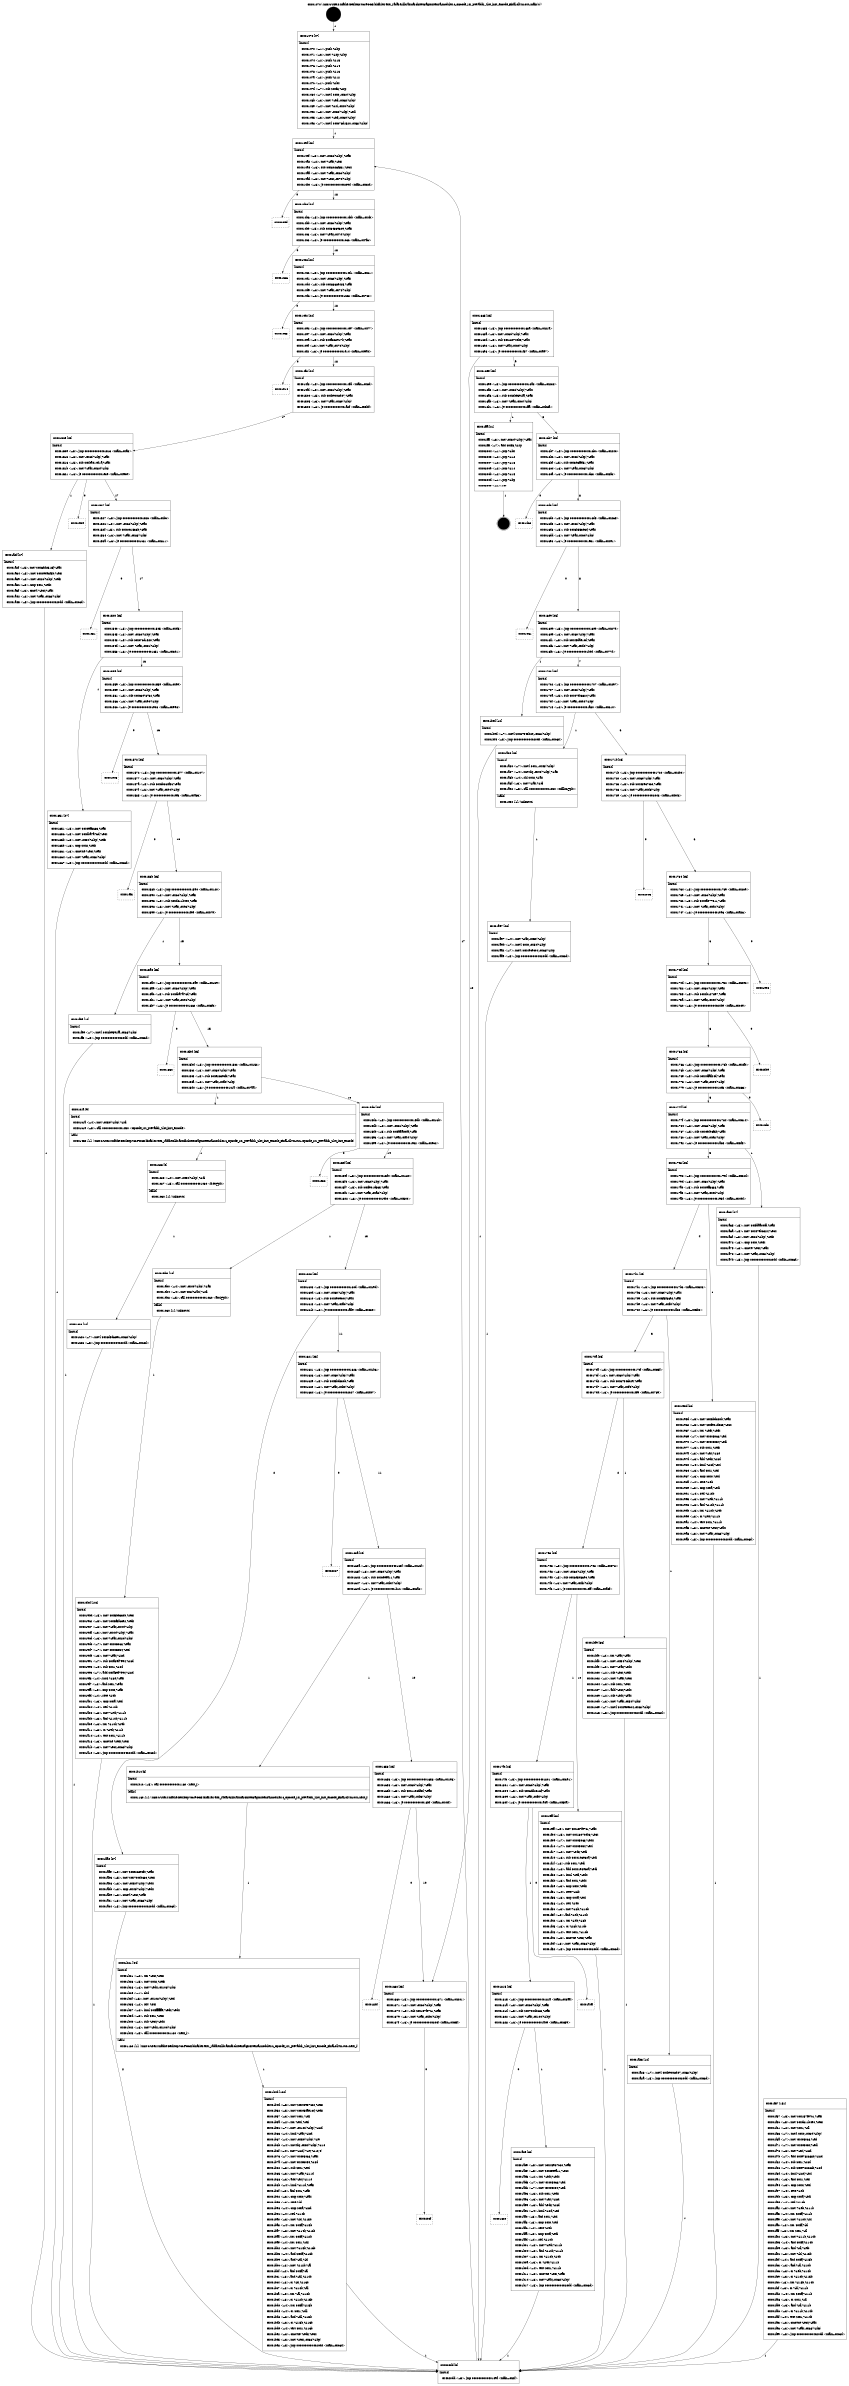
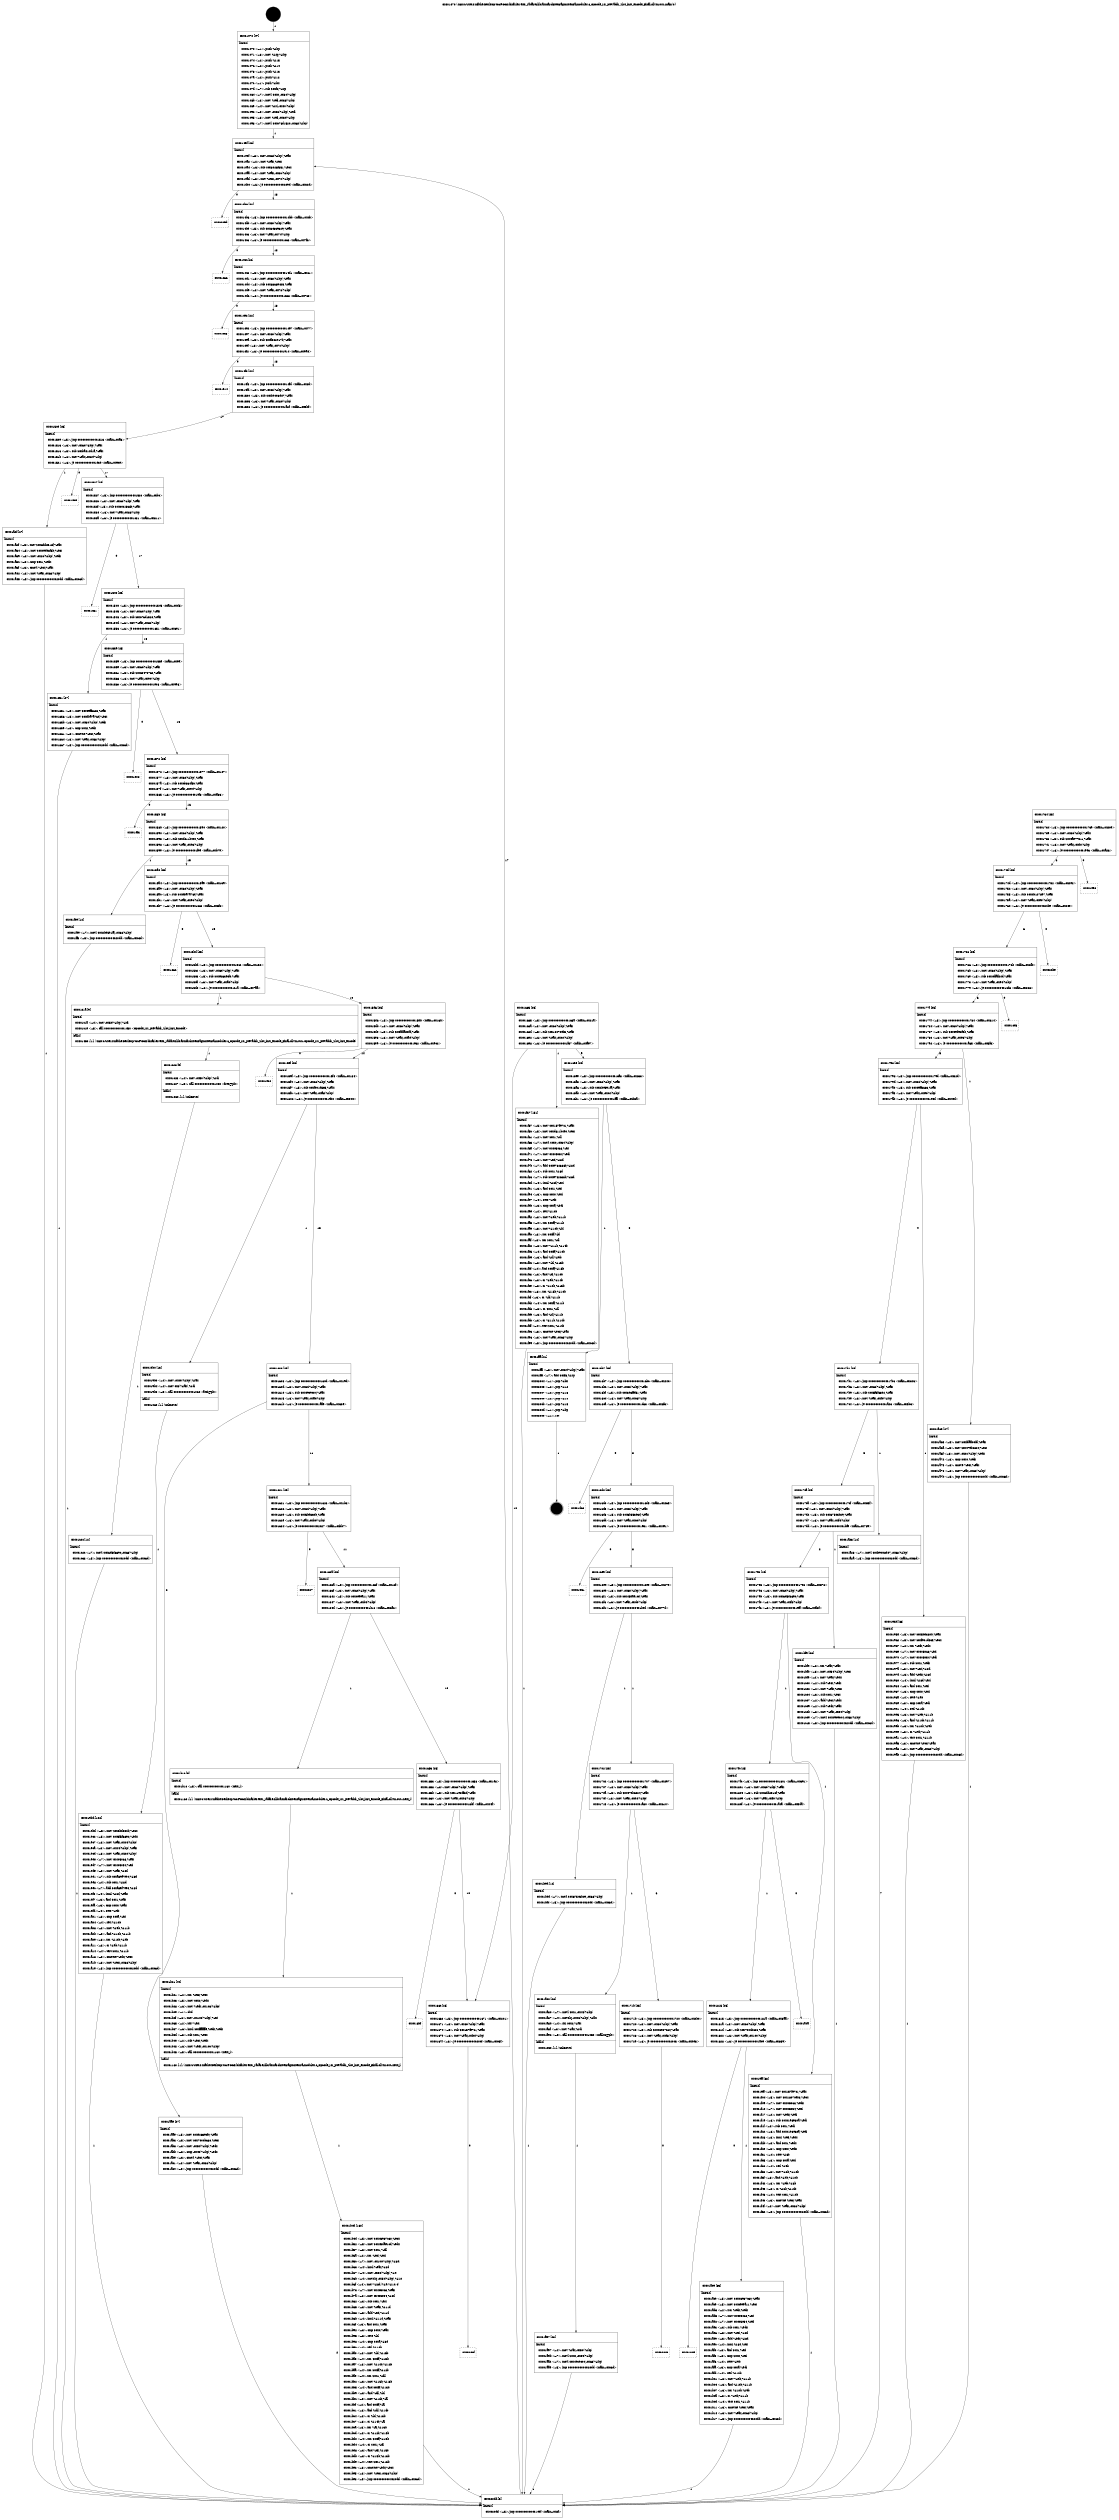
edge "0x4016e9 [25]" -> "0x401702 [25]": label " 7" -> " 1"
edge "0x40171b [25]" -> "0x401734 [25]": removed, label "6"
edge "0x401685 [25]" -> "0x401f57 [151]": added, label "1"
edge "0x4017e3 [25]" -> "0x401eff [88]": label " 10" -> " 1"
